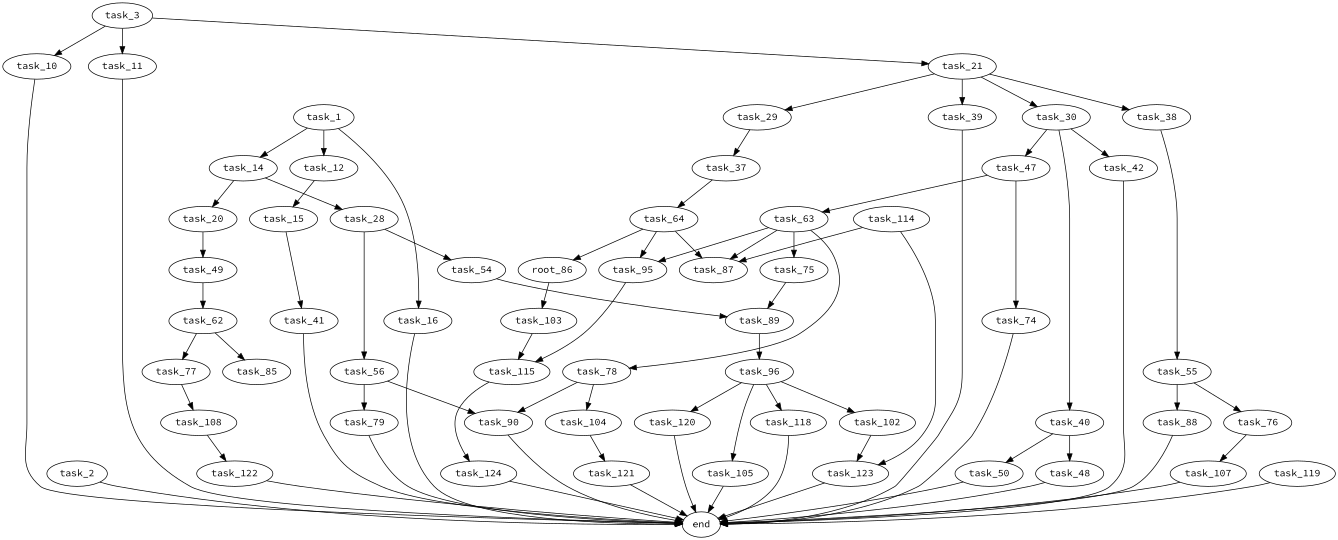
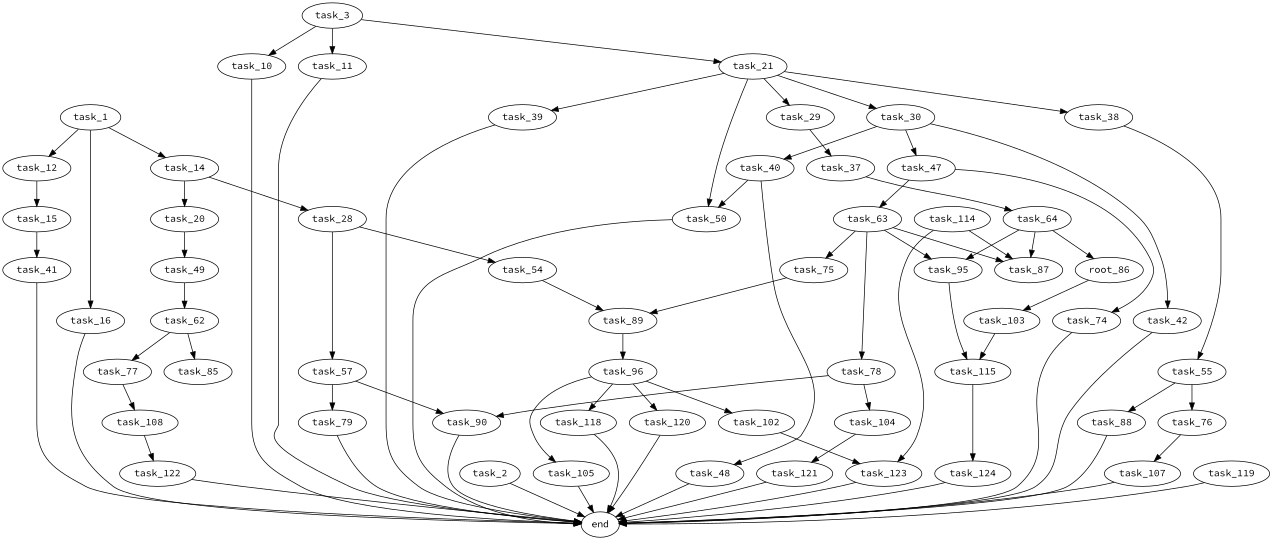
edge "task_21" -> "task_50": added
node "task_56": label "task_56" -> "task_57"
